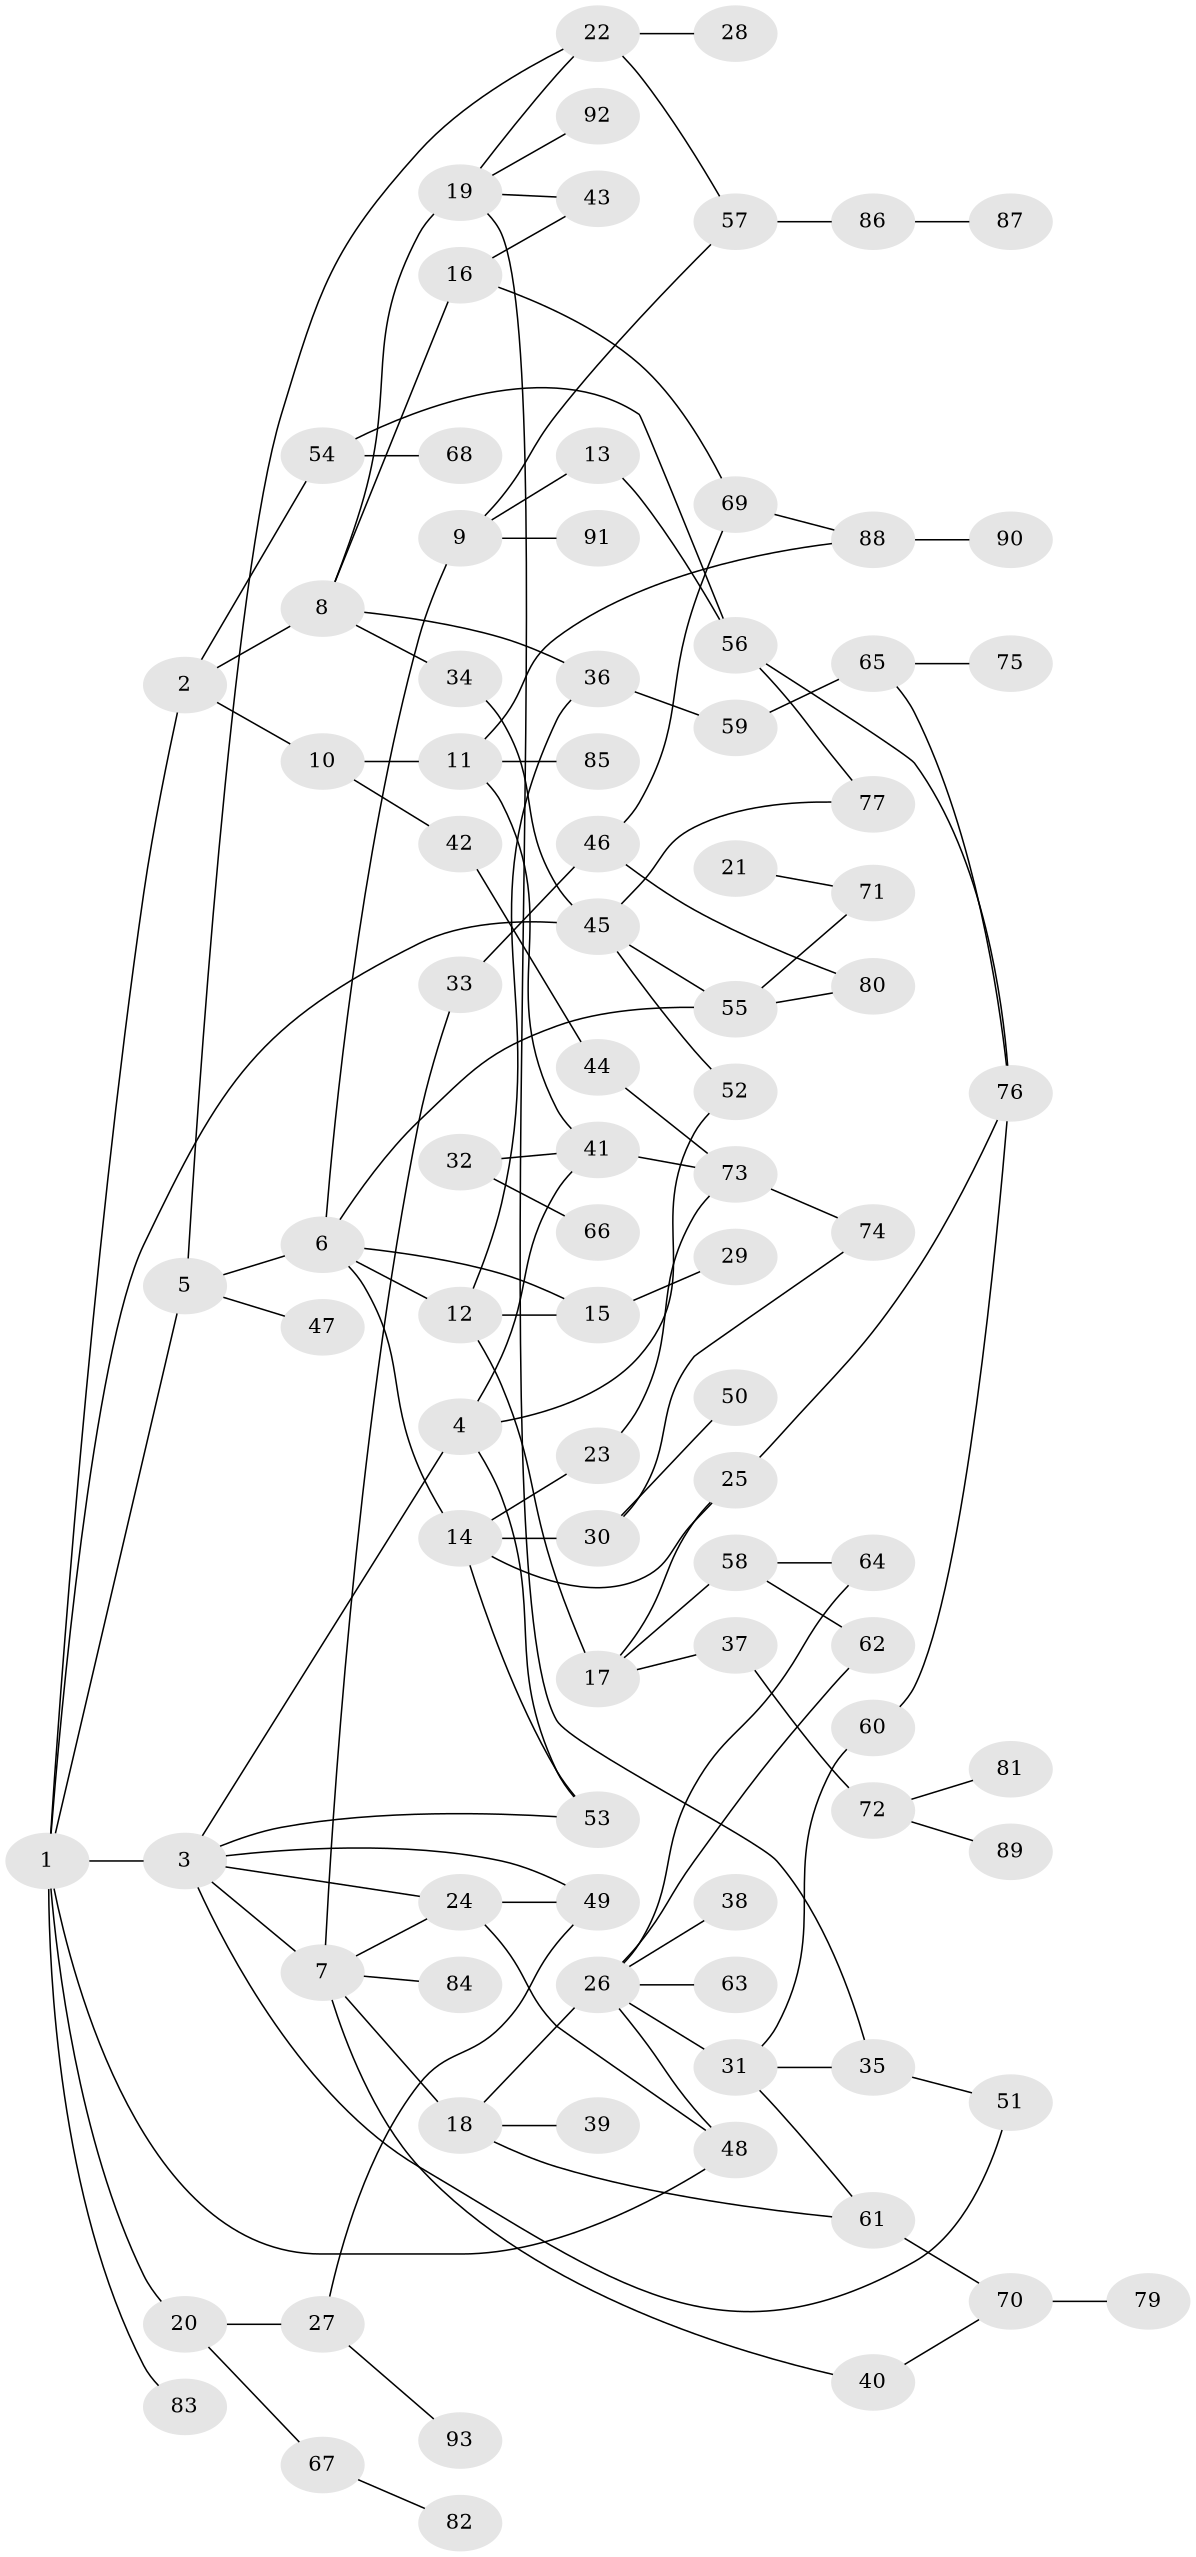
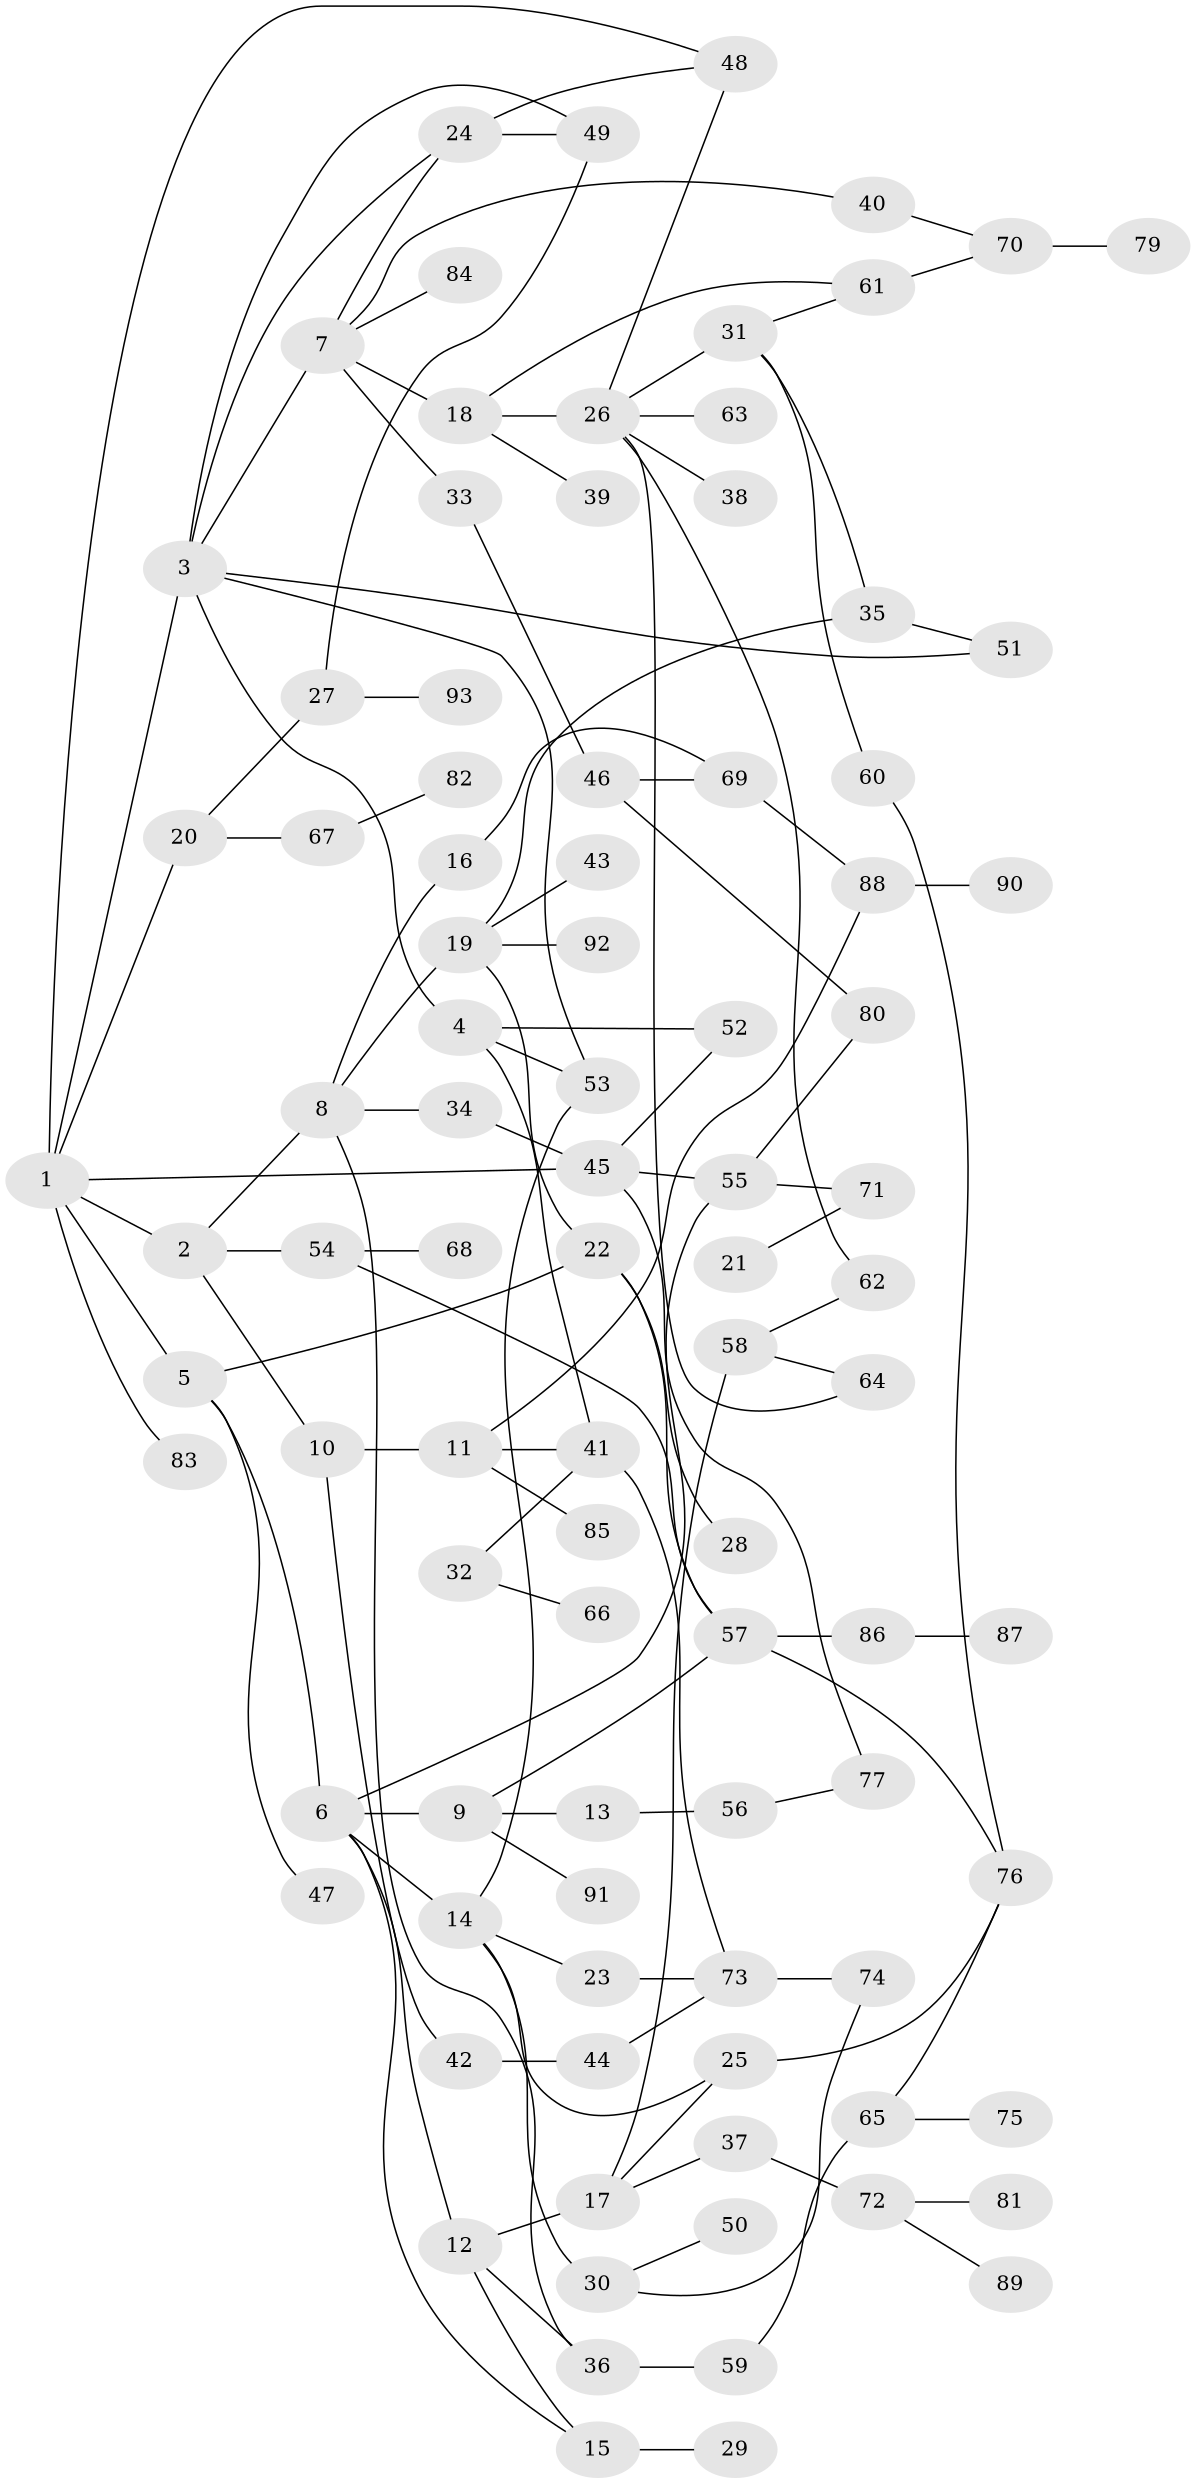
edge "43" -- "16": removed
edge "54" -- "56": now "54" -- "57"
edge "56" -- "76": now "57" -- "76"
